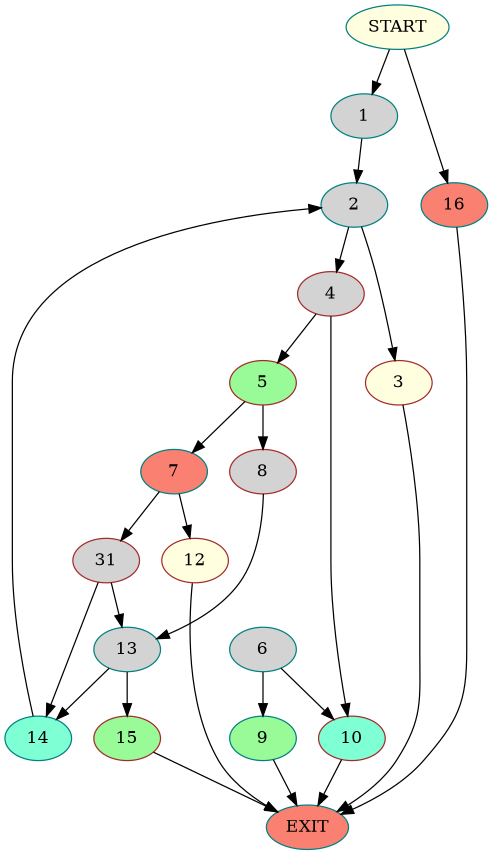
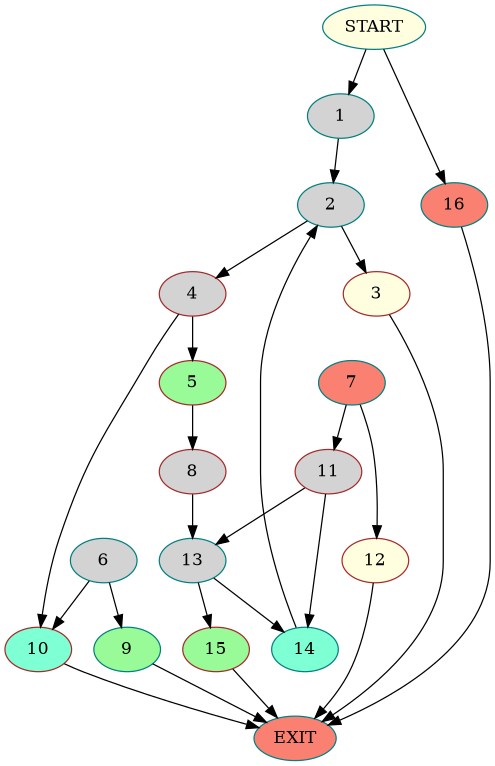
edge "5" -> "7": removed
node "31": label "31" -> "11"
